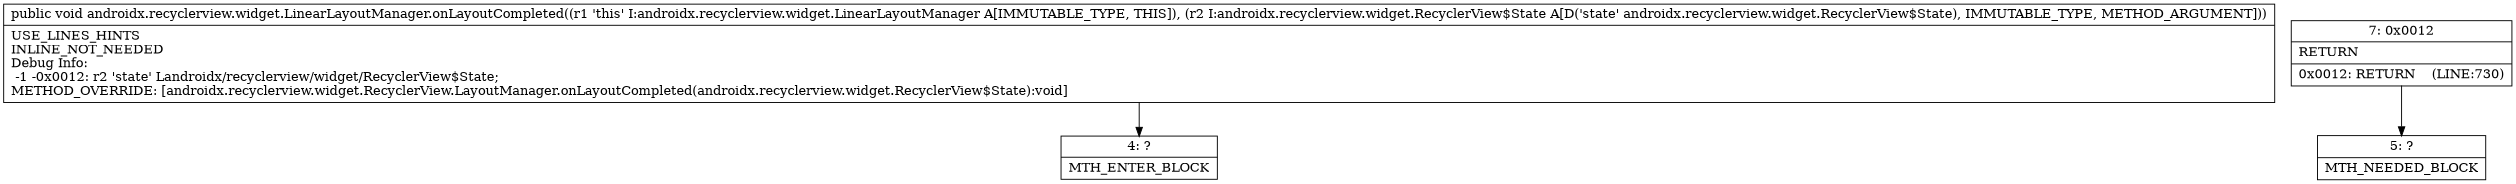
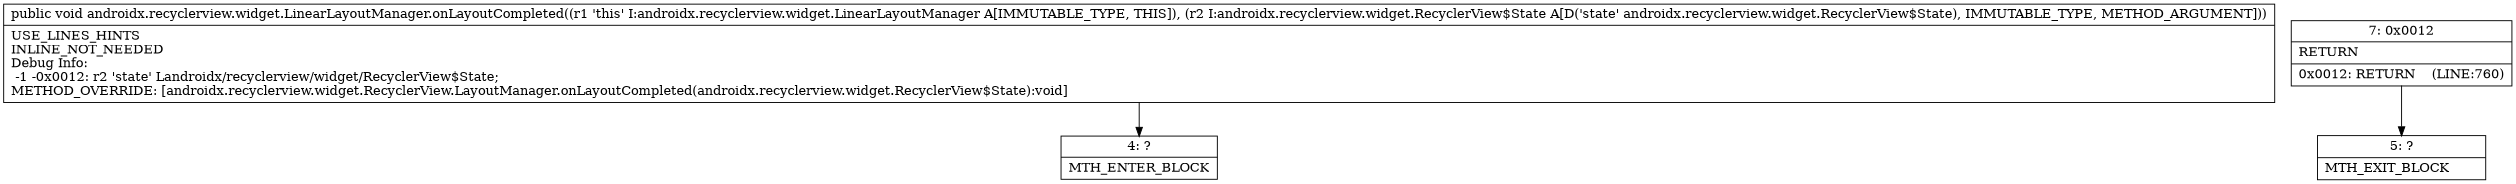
node "7: 0x0012": text "0x0012: RETURN    (LINE:730)" -> "0x0012: RETURN    (LINE:760)"
node "5: ?": text "MTH_NEEDED_BLOCK" -> "MTH_EXIT_BLOCK"
